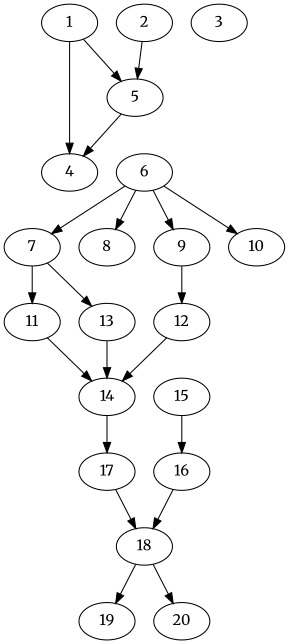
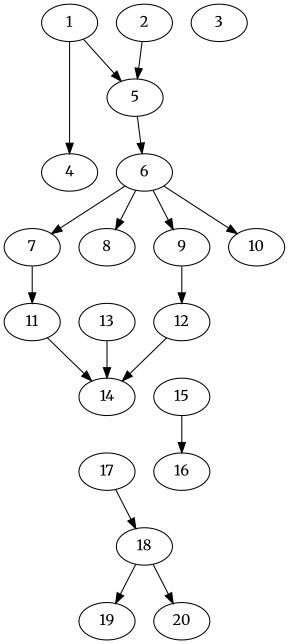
edge "5" -> "4": now "5" -> "6"
edge "7" -> "13": removed
edge "14" -> "17": removed
edge "16" -> "18": removed
